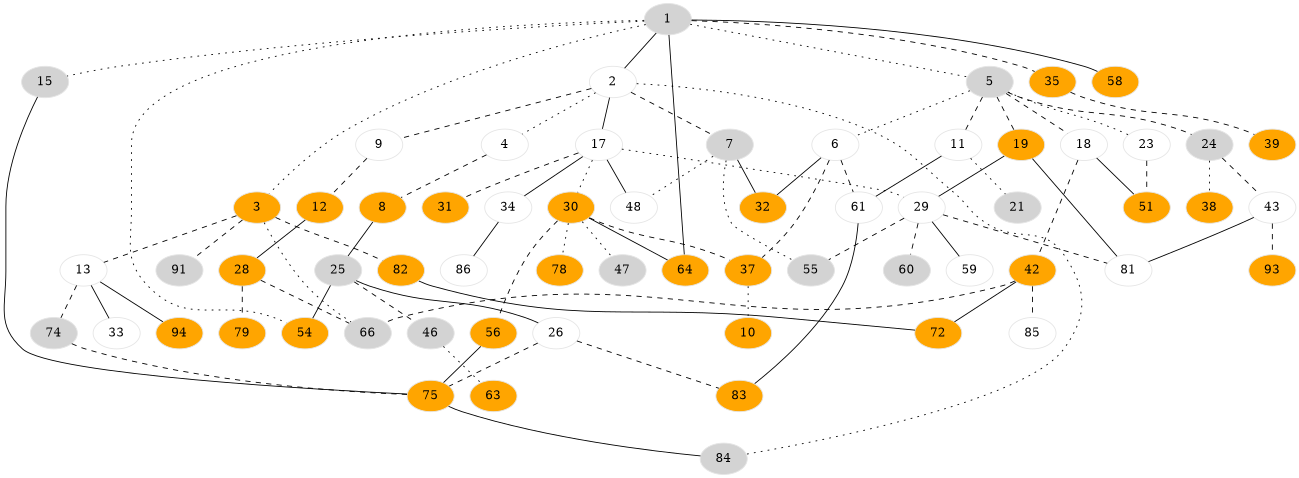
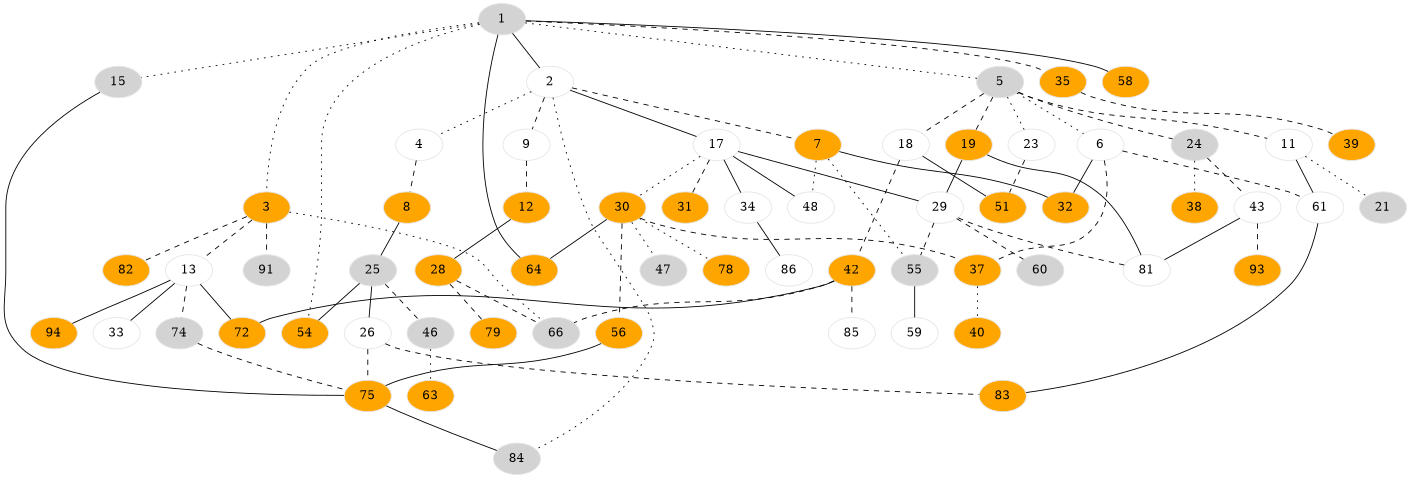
node "7": fillcolor lightgrey -> orange
edge "17" -- "29": style dotted -> solid
edge "29" -- "59": now "55" -- "59"
edge "82" -- "72": now "13" -- "72"
node "10": label "10" -> "40"
